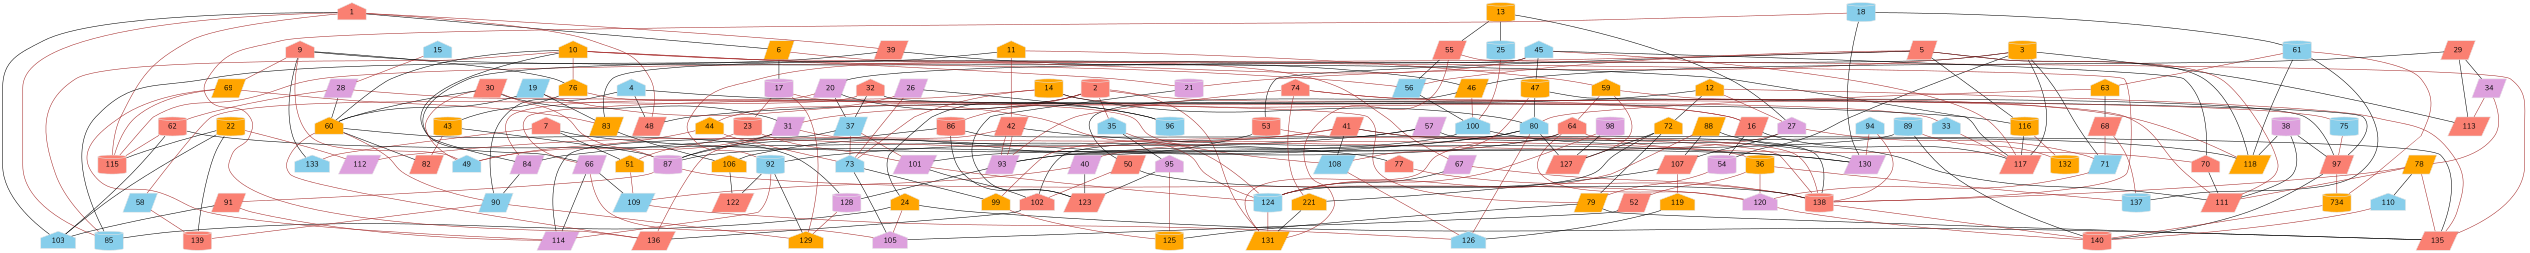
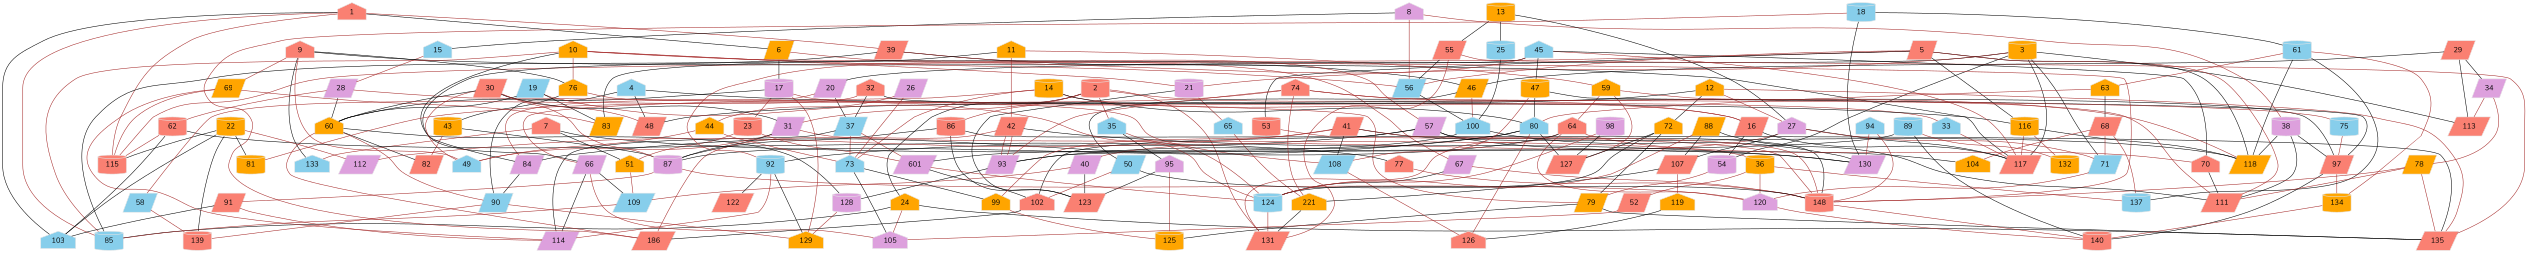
node "8": added
edge "1" -- "48": now "30" -- "48"
edge "39" -- "57": added
edge "10" -- "60": now "17" -- "60"
edge "25" -- "100": color brown -> black
node "96": removed
node "65": added
edge "27" -- "117": added
edge "116" -- "118": added
edge "116" -- "117": color black -> brown
node "81": added
node "106": removed
node "101": label "101" -> "601"
node "50": fillcolor salmon -> skyblue
node "104": added
node "138": label "138" -> "148"
node "734": label "734" -> "134"
node "110": removed
edge "52" -- "105": color black -> brown
edge "109" -- "126": now "109" -- "85"
node "136": label "136" -> "186"
node "131": fillcolor orange -> salmon
node "126": fillcolor skyblue -> salmon
